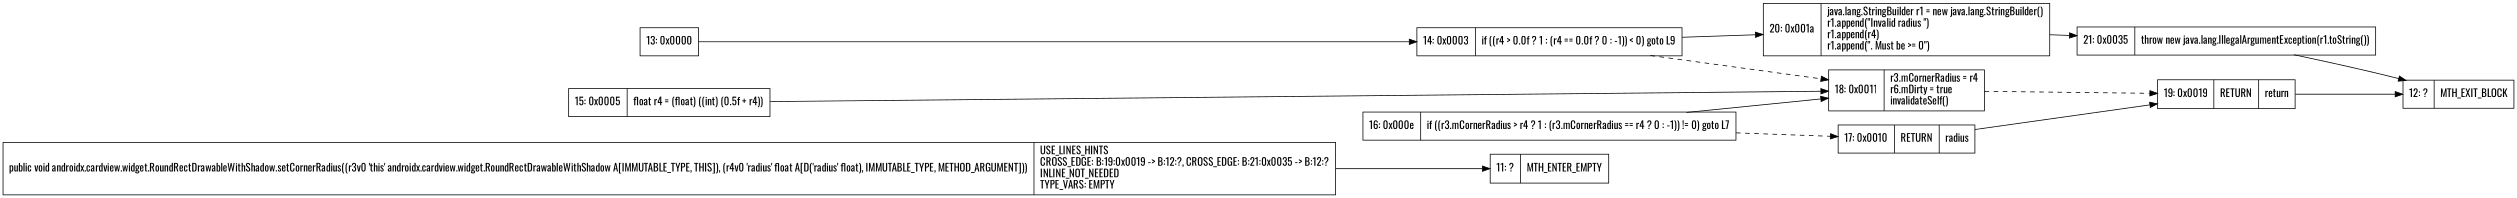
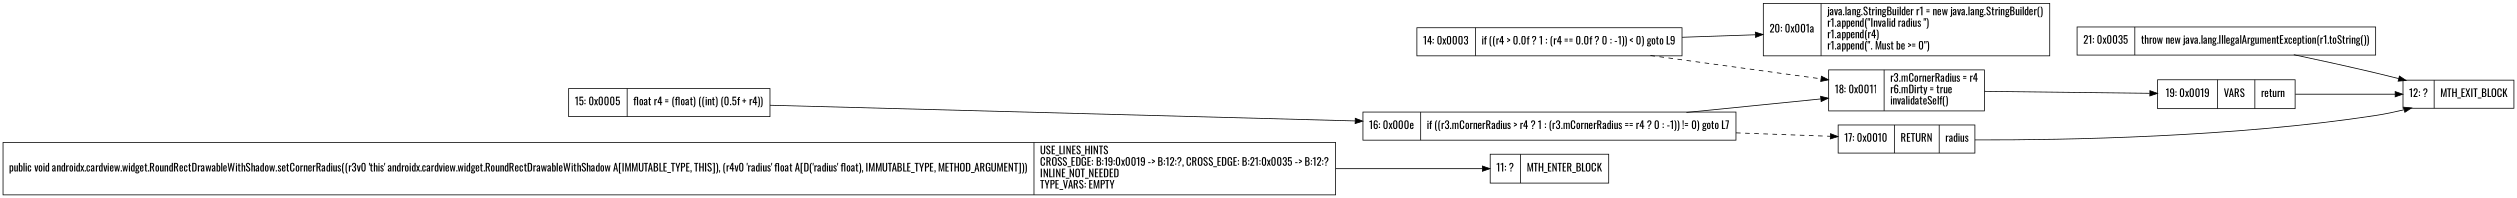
edge "20: 0x001a" -> "21: 0x0035": removed
node "13: 0x0000": removed
edge "18: 0x0011" -> "19: 0x0019": style dashed -> solid
node "19: 0x0019": text "RETURN" -> "VARS"
edge "15: 0x0005" -> "18: 0x0011": now "15: 0x0005" -> "16: 0x000e"
edge "17: 0x0010" -> "19: 0x0019": now "17: 0x0010" -> "12: ?"
node "11: ?": text "MTH_ENTER_EMPTY" -> "MTH_ENTER_BLOCK"
